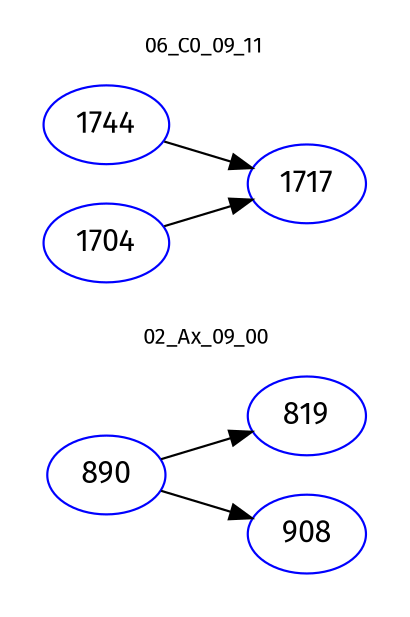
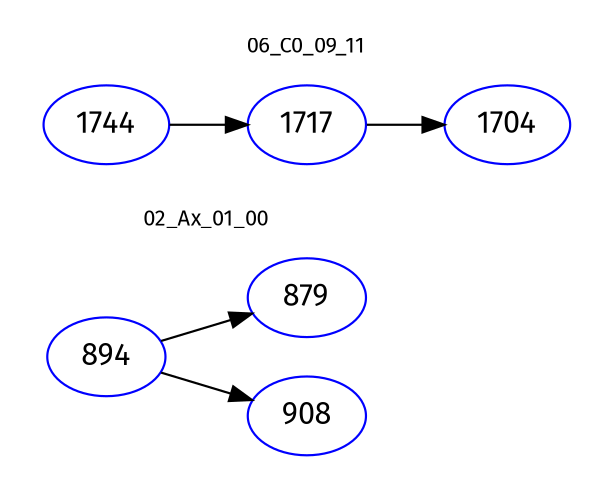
edge "1704" -> "1717": reversed
cluster "02_Ax_09_00": label "02_Ax_09_00" -> "02_Ax_01_00"
node "819": label "819" -> "879"
node "890": label "890" -> "894"
